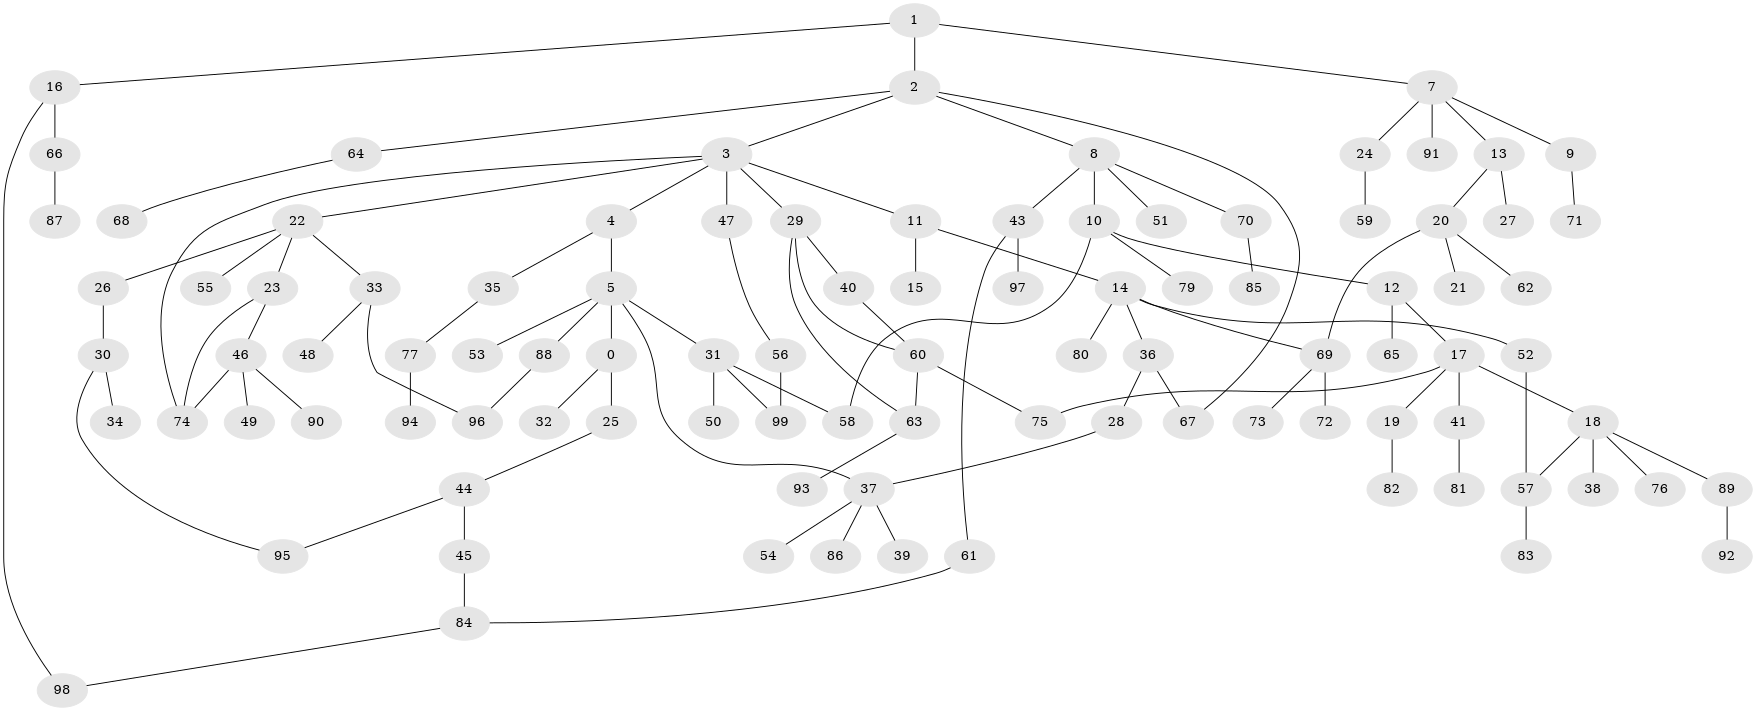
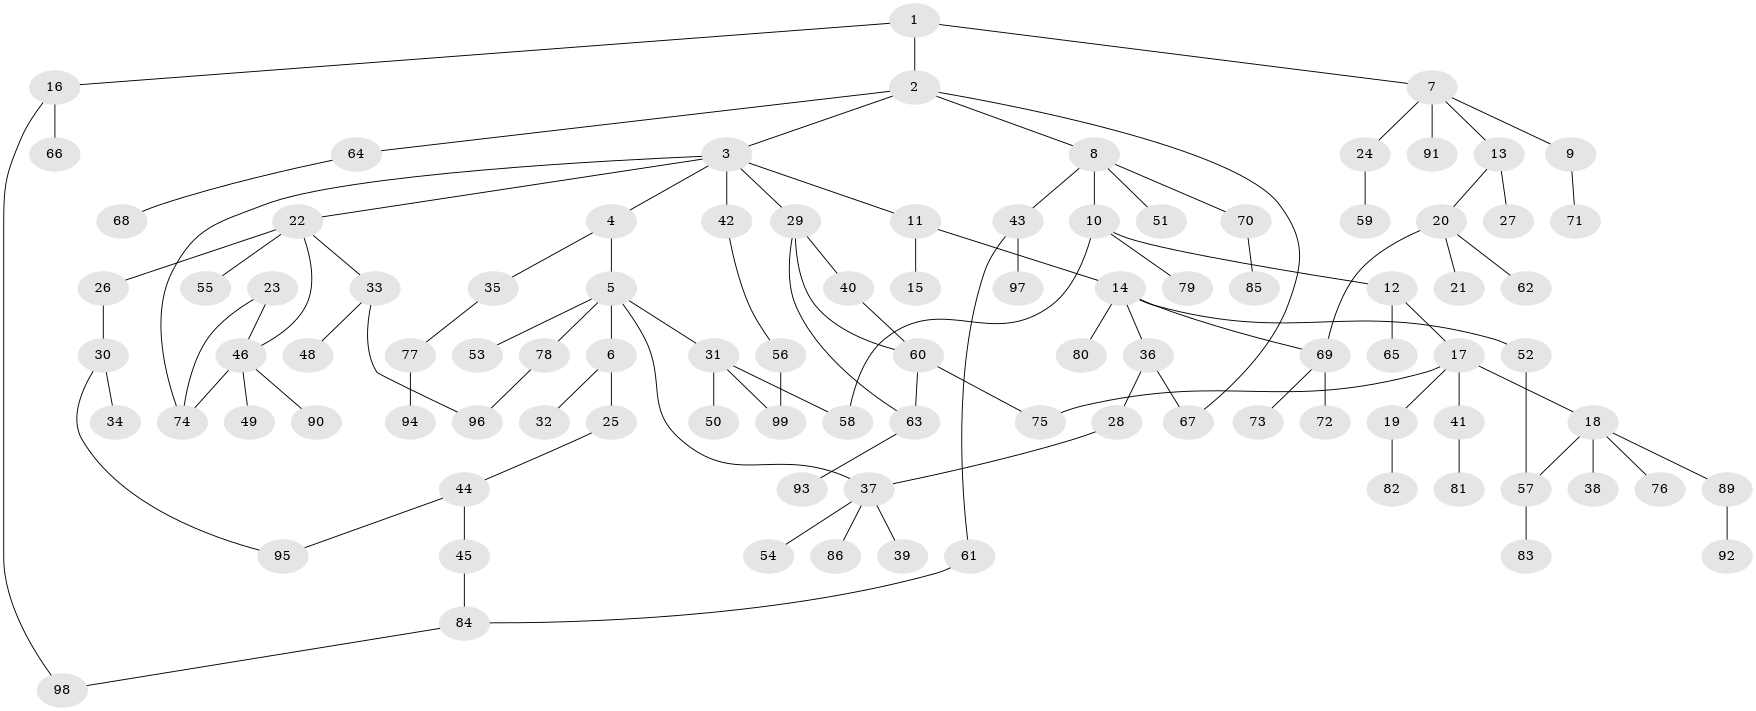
node "87": removed
node "47": label "47" -> "42"
edge "22" -- "23": now "22" -- "46"
node "88": label "88" -> "78"
node "0": label "0" -> "6"
